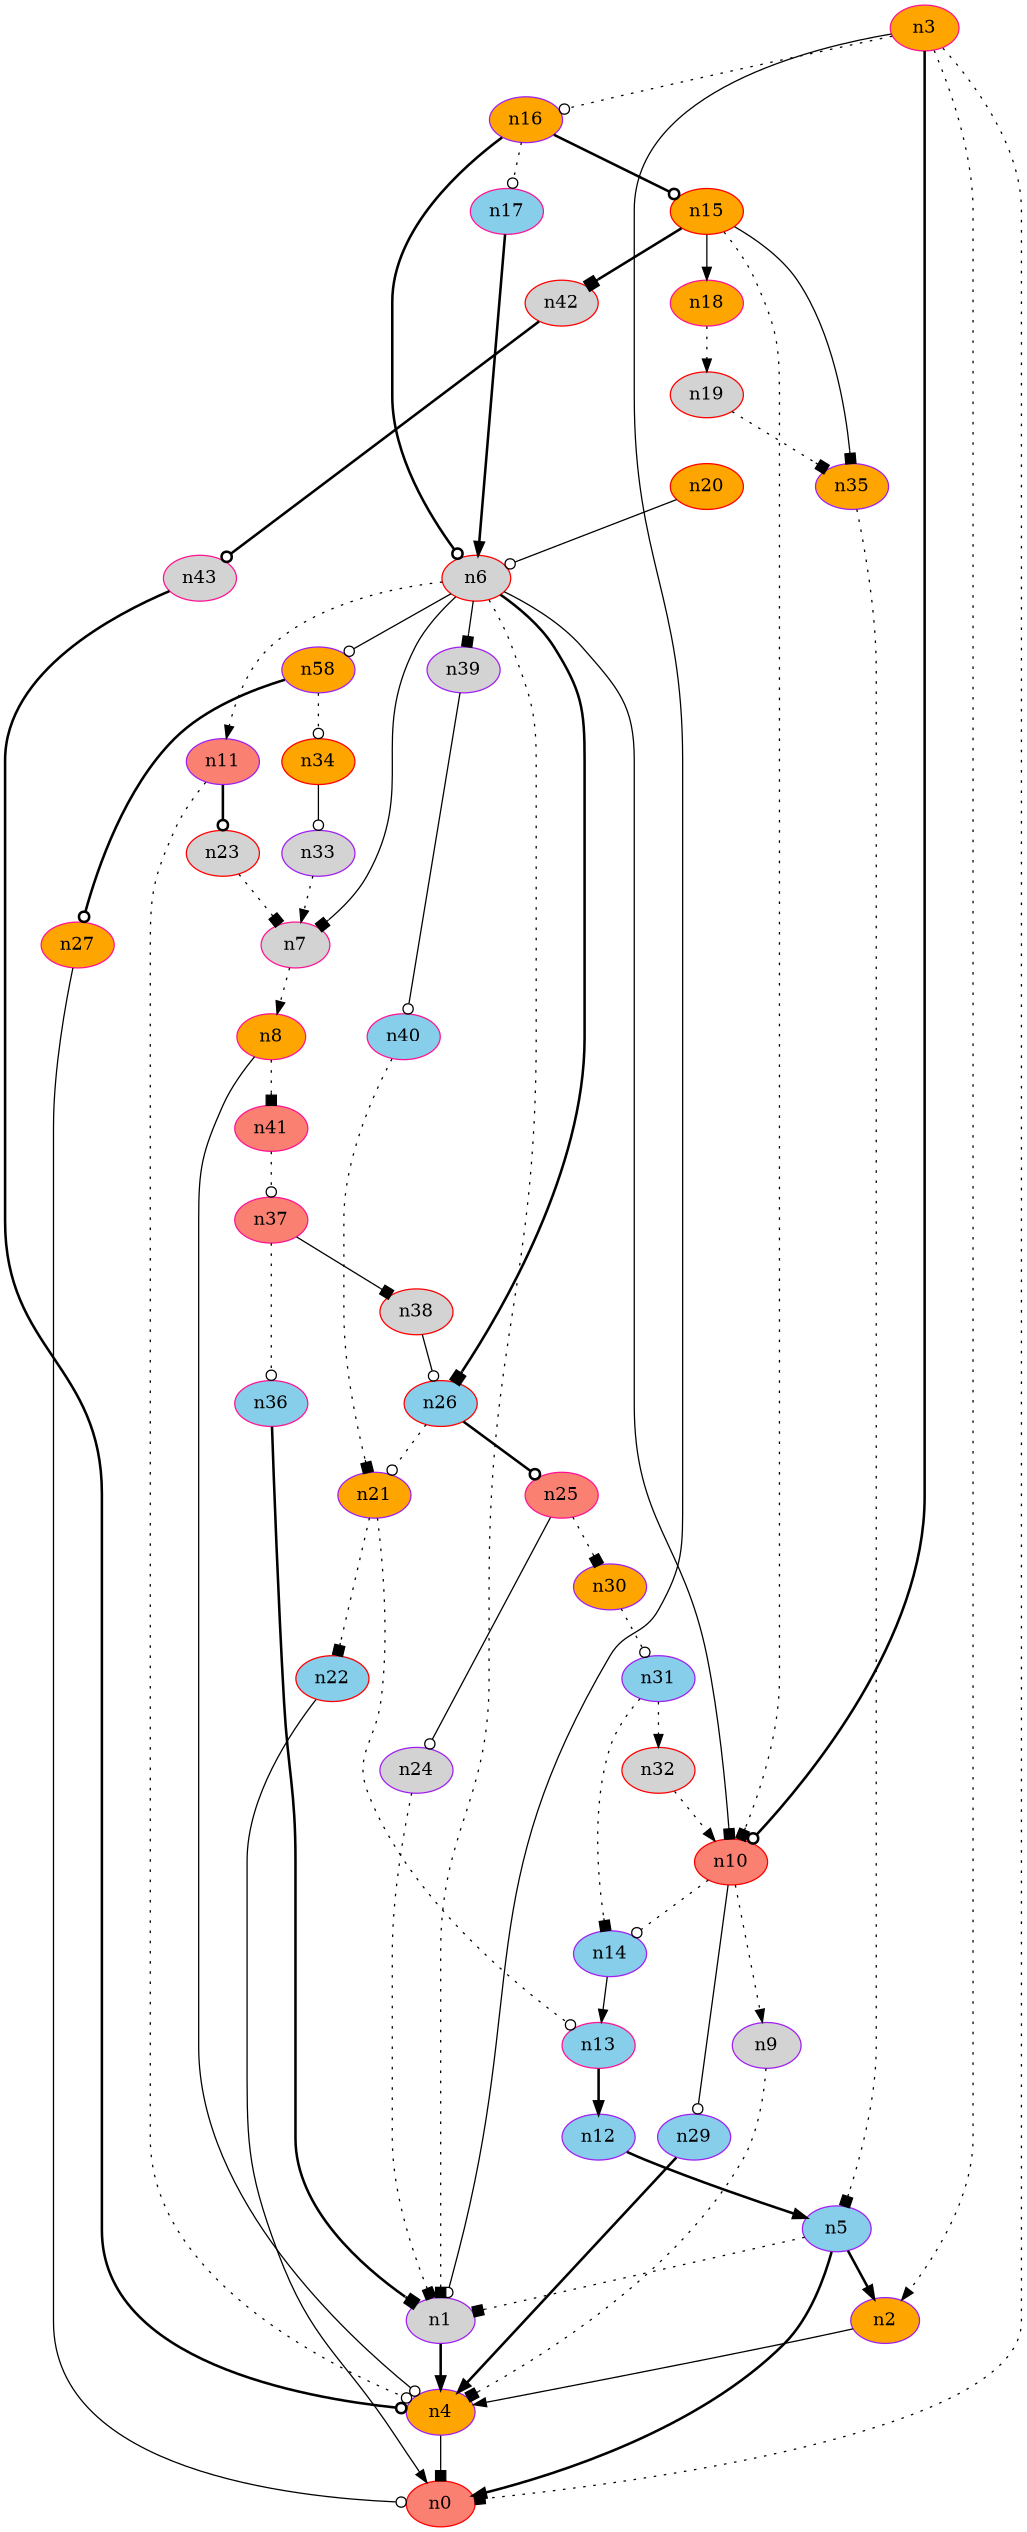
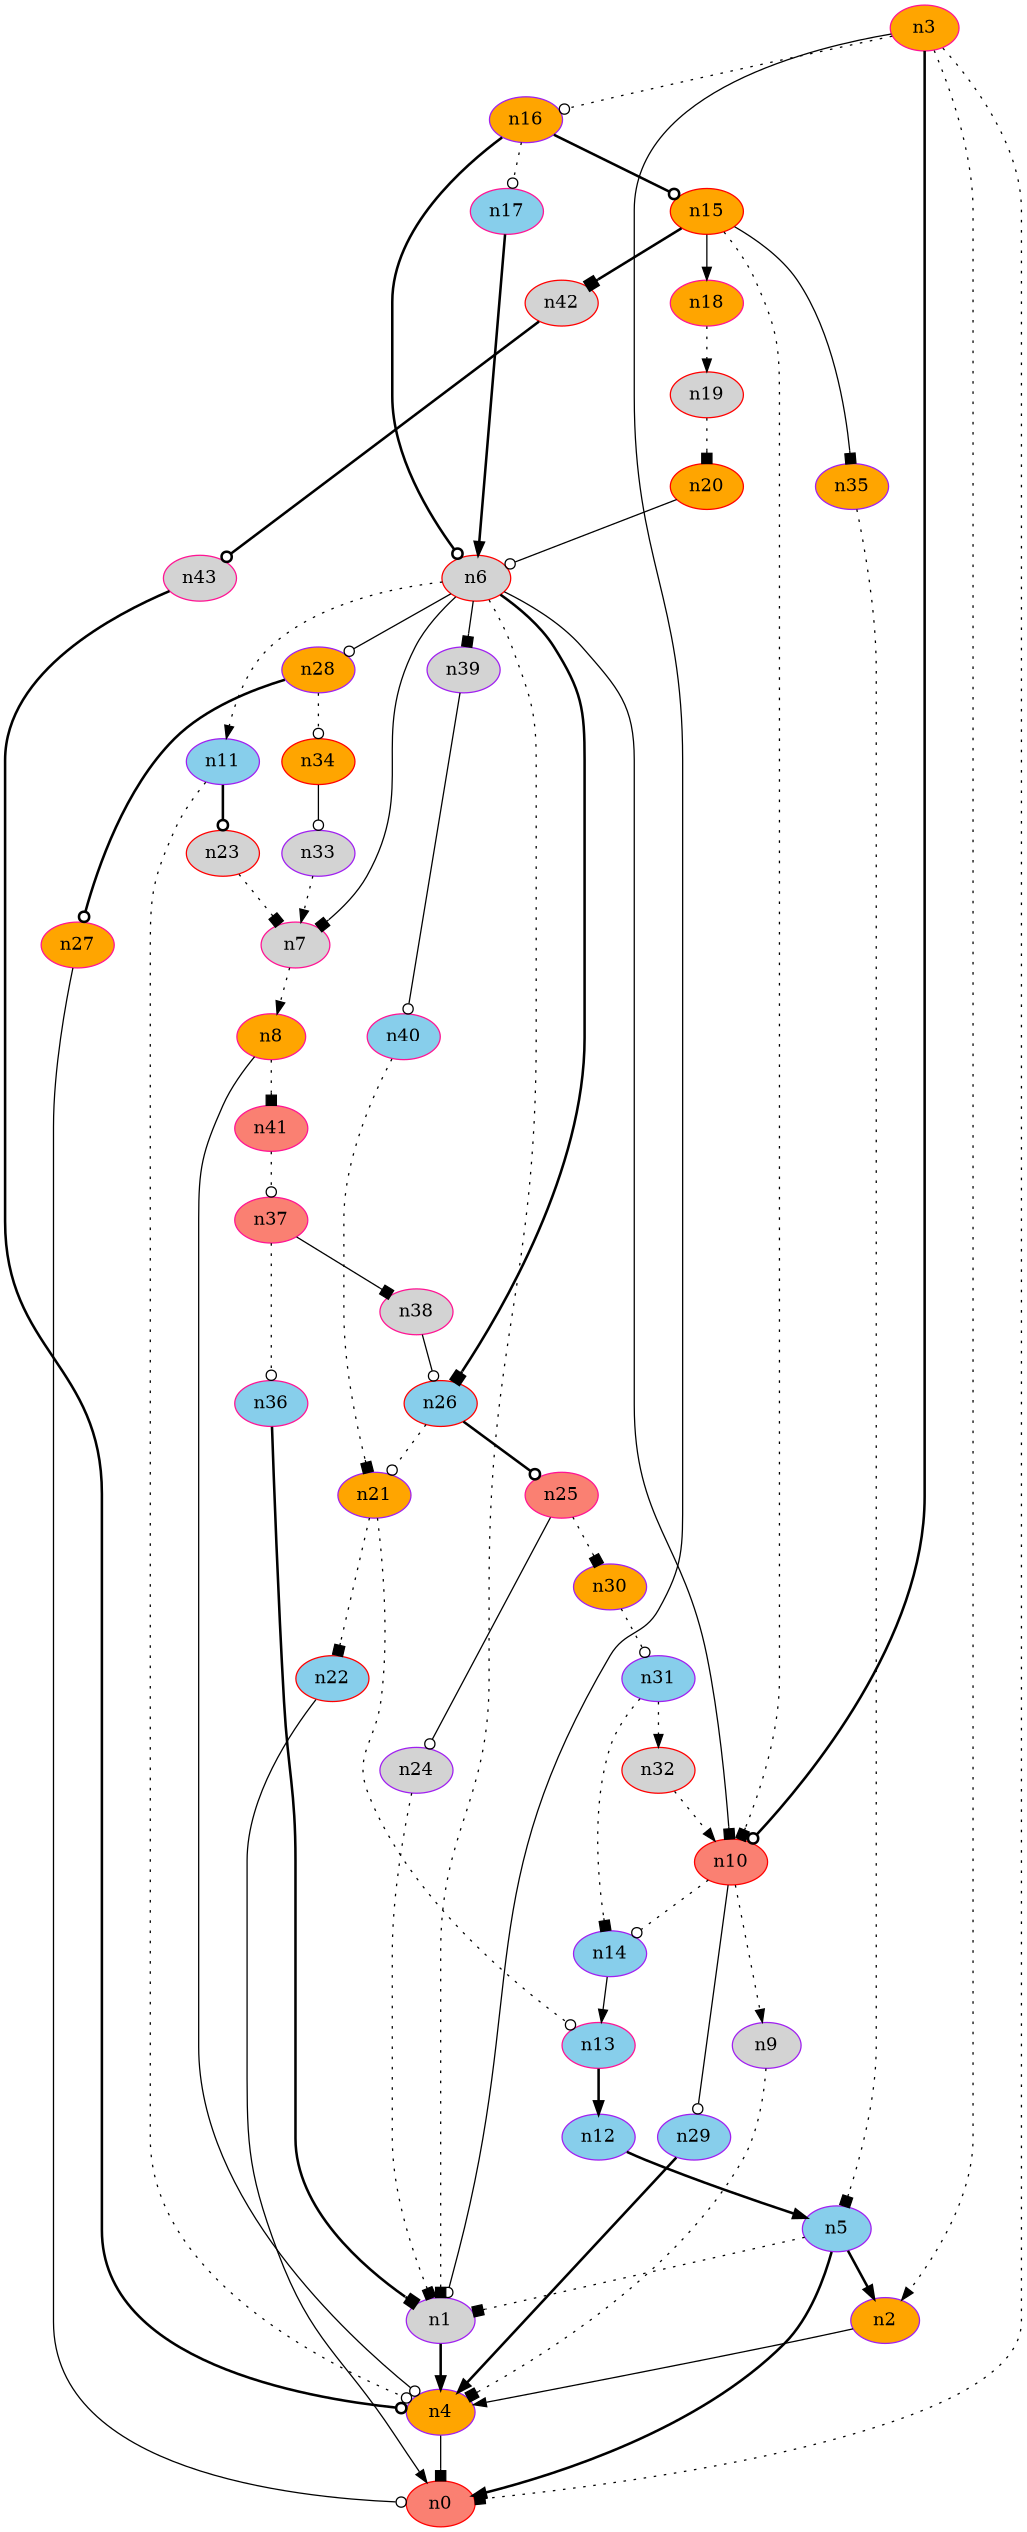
edge "n19" -> "n35": now "n19" -> "n20"
node "n58": label "n58" -> "n28"
node "n11": fillcolor salmon -> skyblue
node "n38": color red -> deeppink
